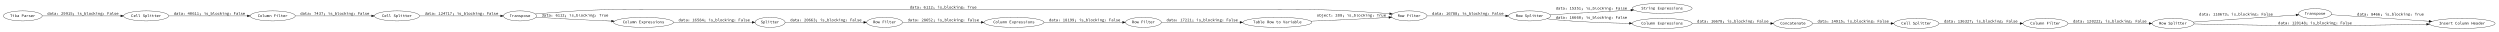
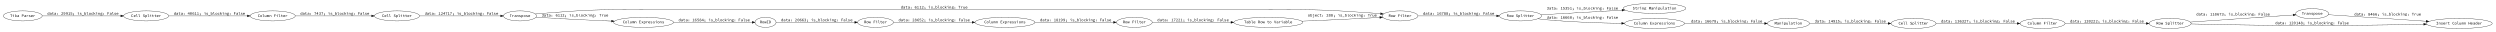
node "String Expressions": label "String Expressions" -> "String Manipulation"
node "Splitter": label "Splitter" -> "RowID"
node "Concatenate": label "Concatenate" -> "Manipulation"
